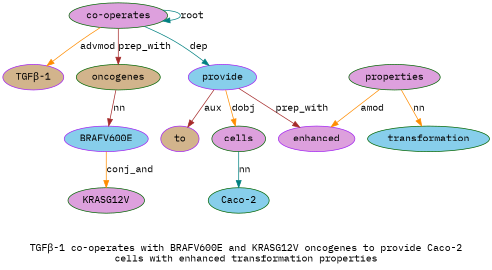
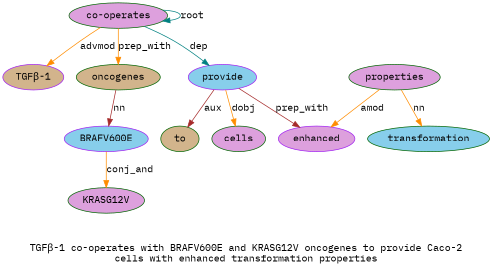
edge "co-operates" -> "oncogenes": color brown -> darkorange
node "to": color purple -> darkgreen
node "Caco-2": removed
